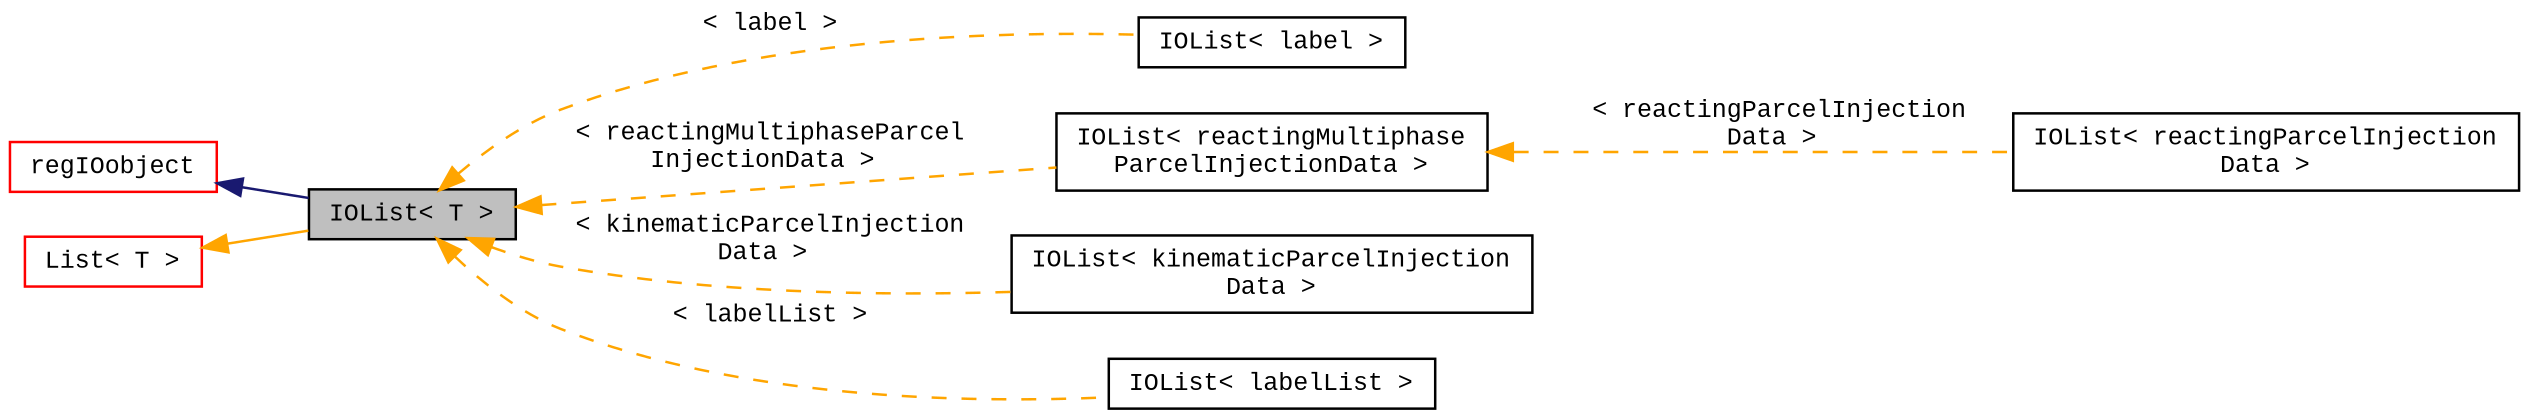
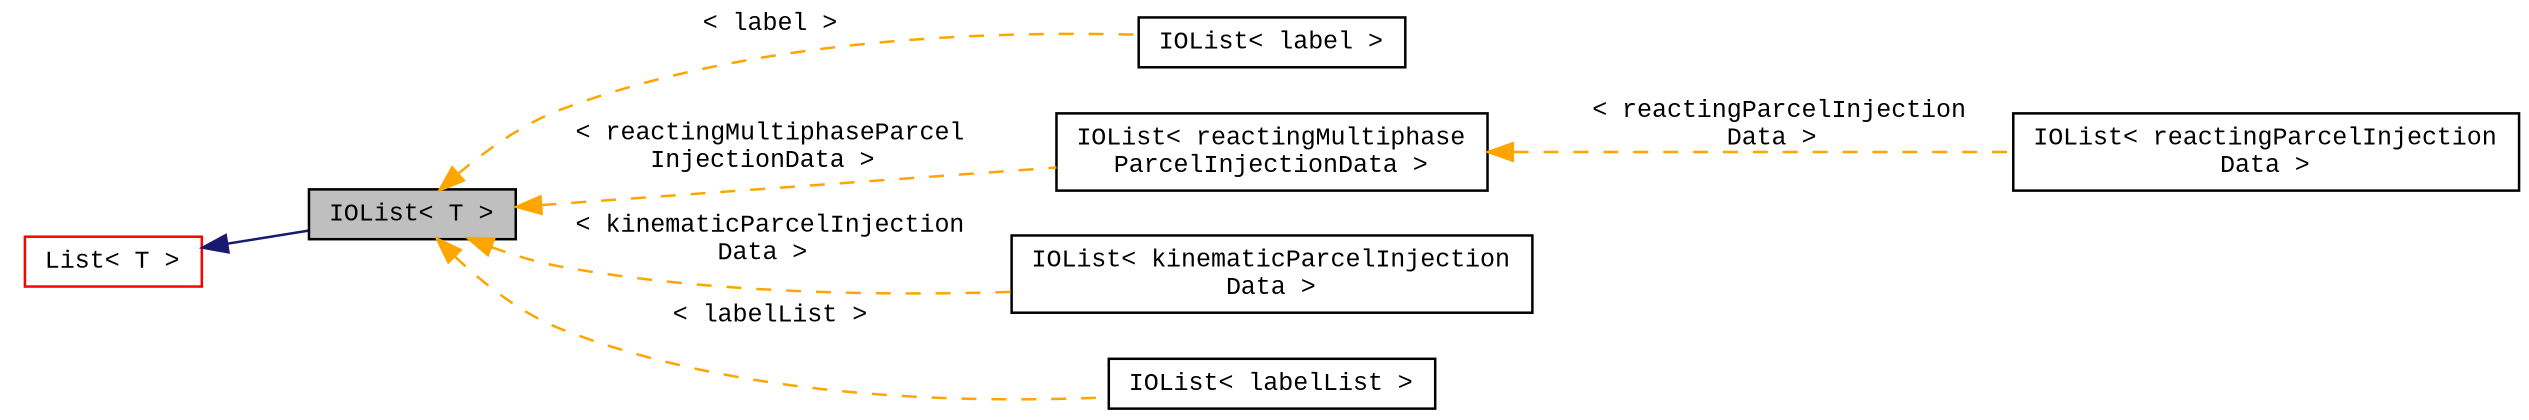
node "regIOobject": removed
edge "IOList< T >" -> "List< T >": color orange -> midnightblue
